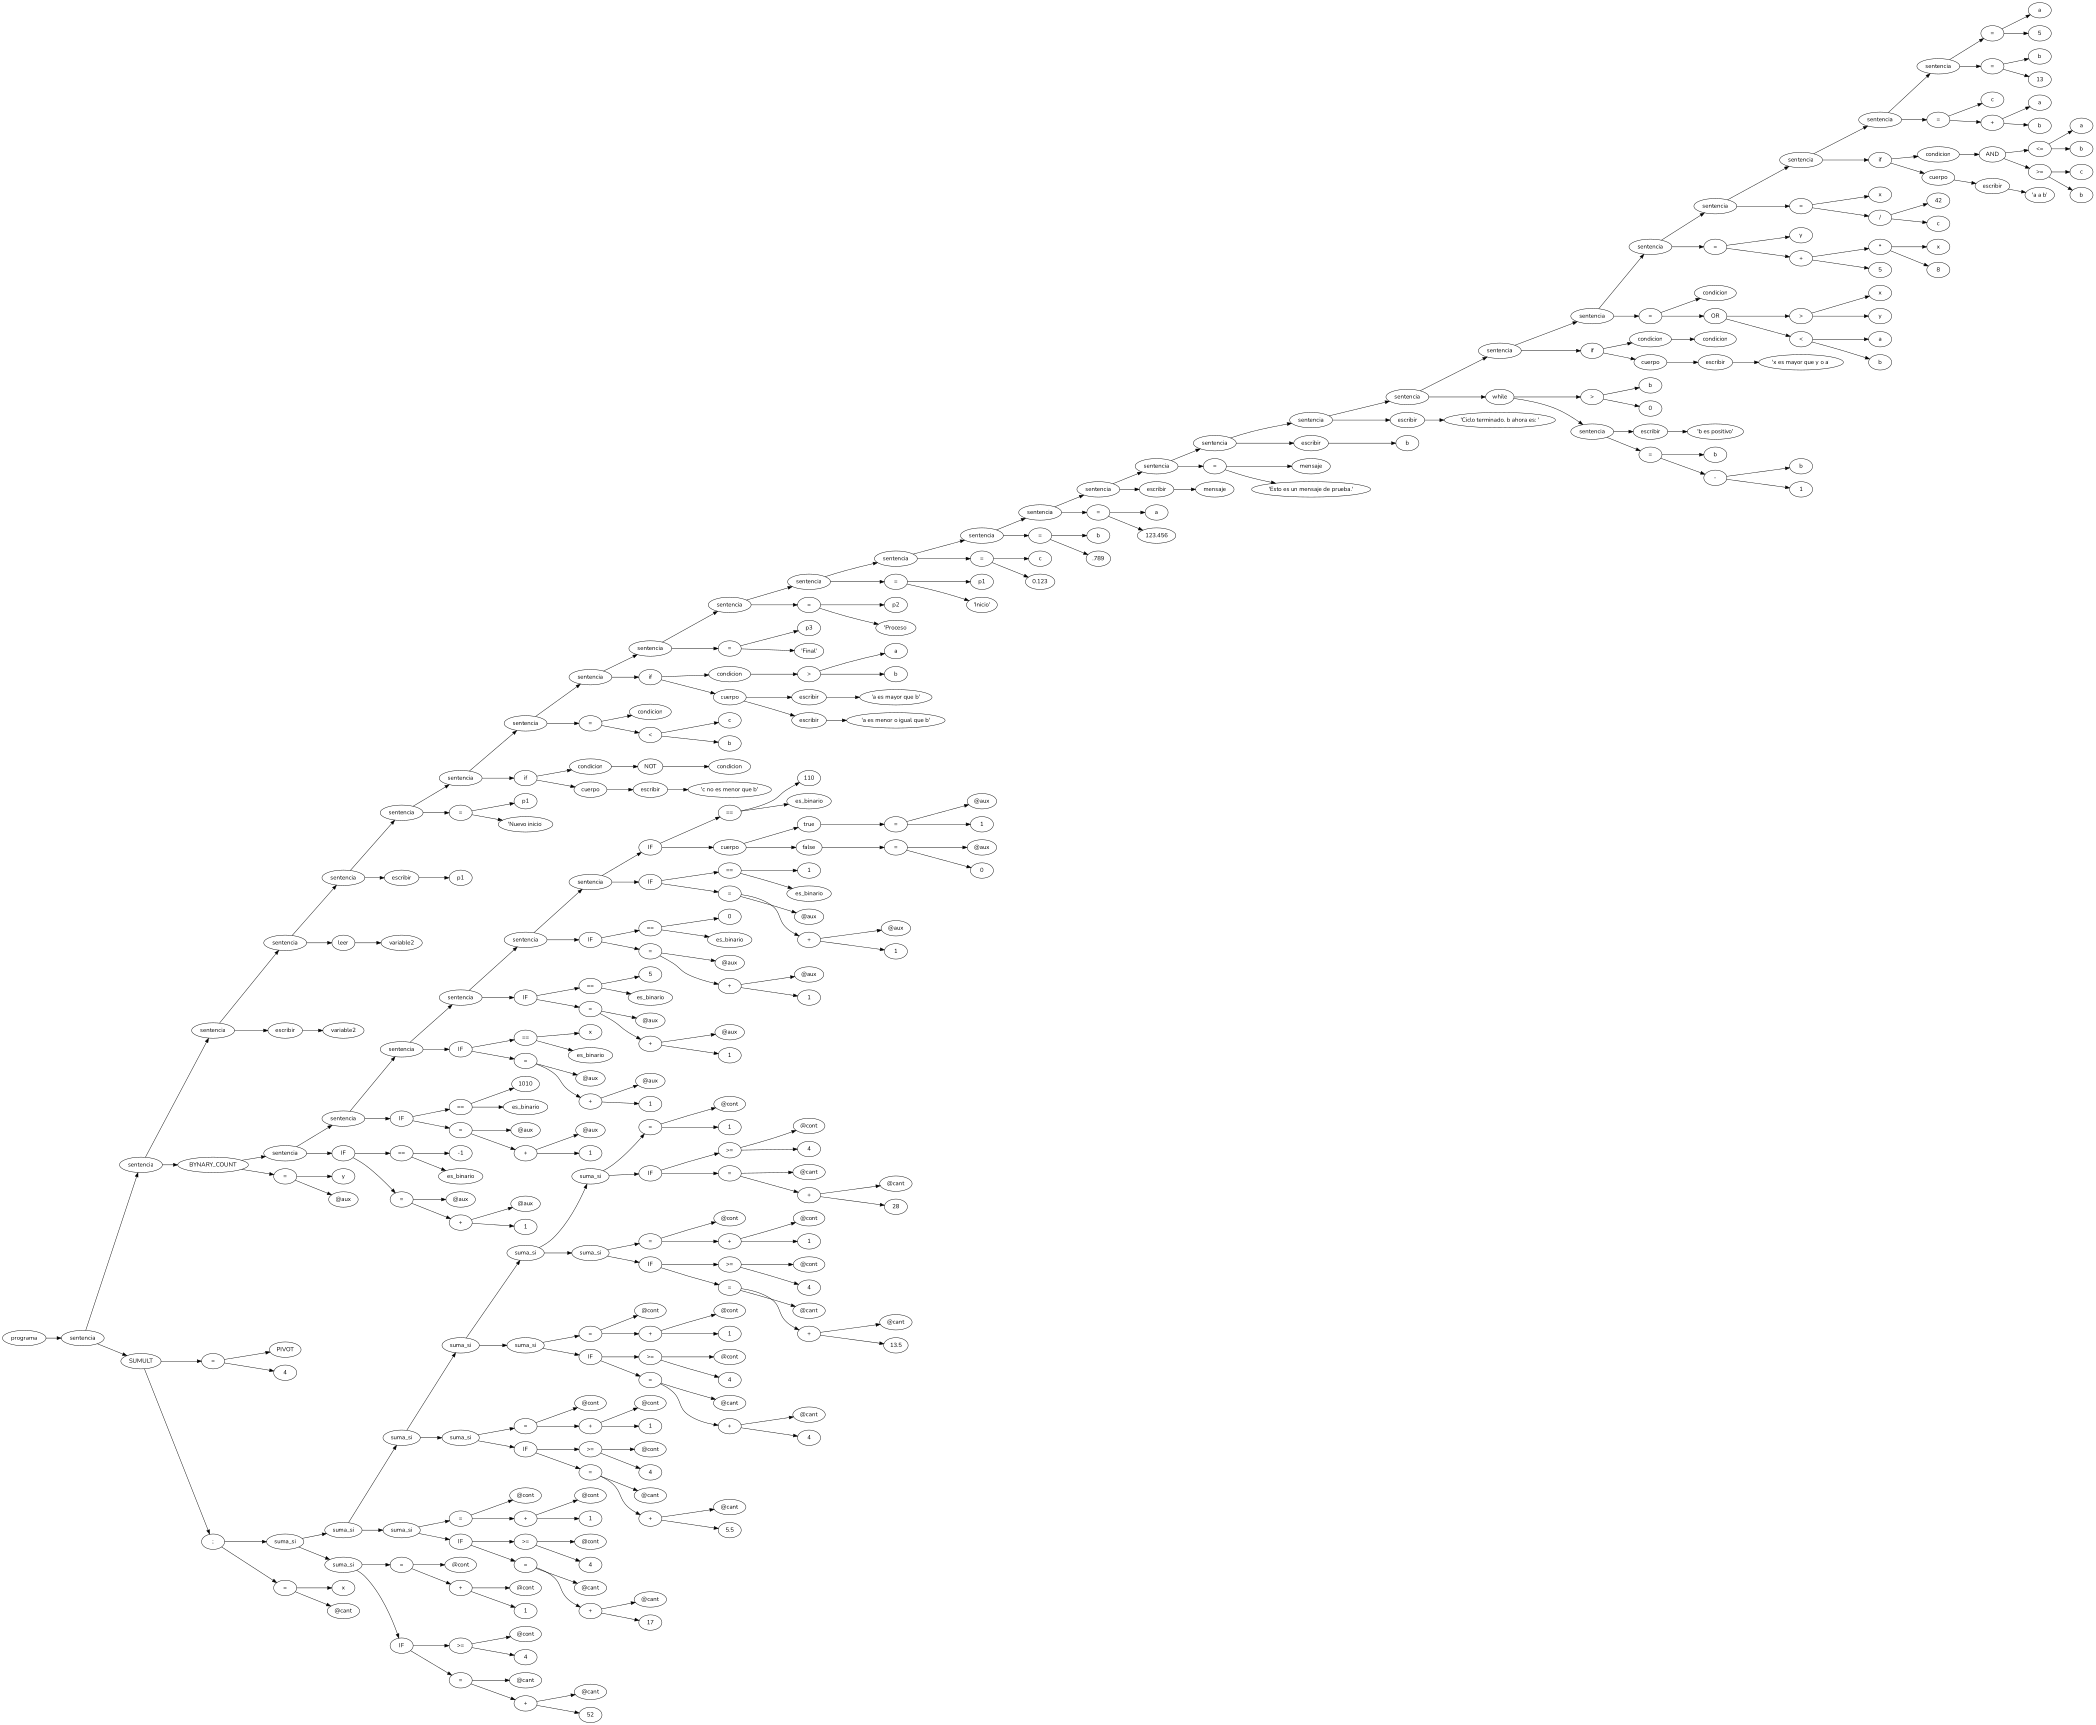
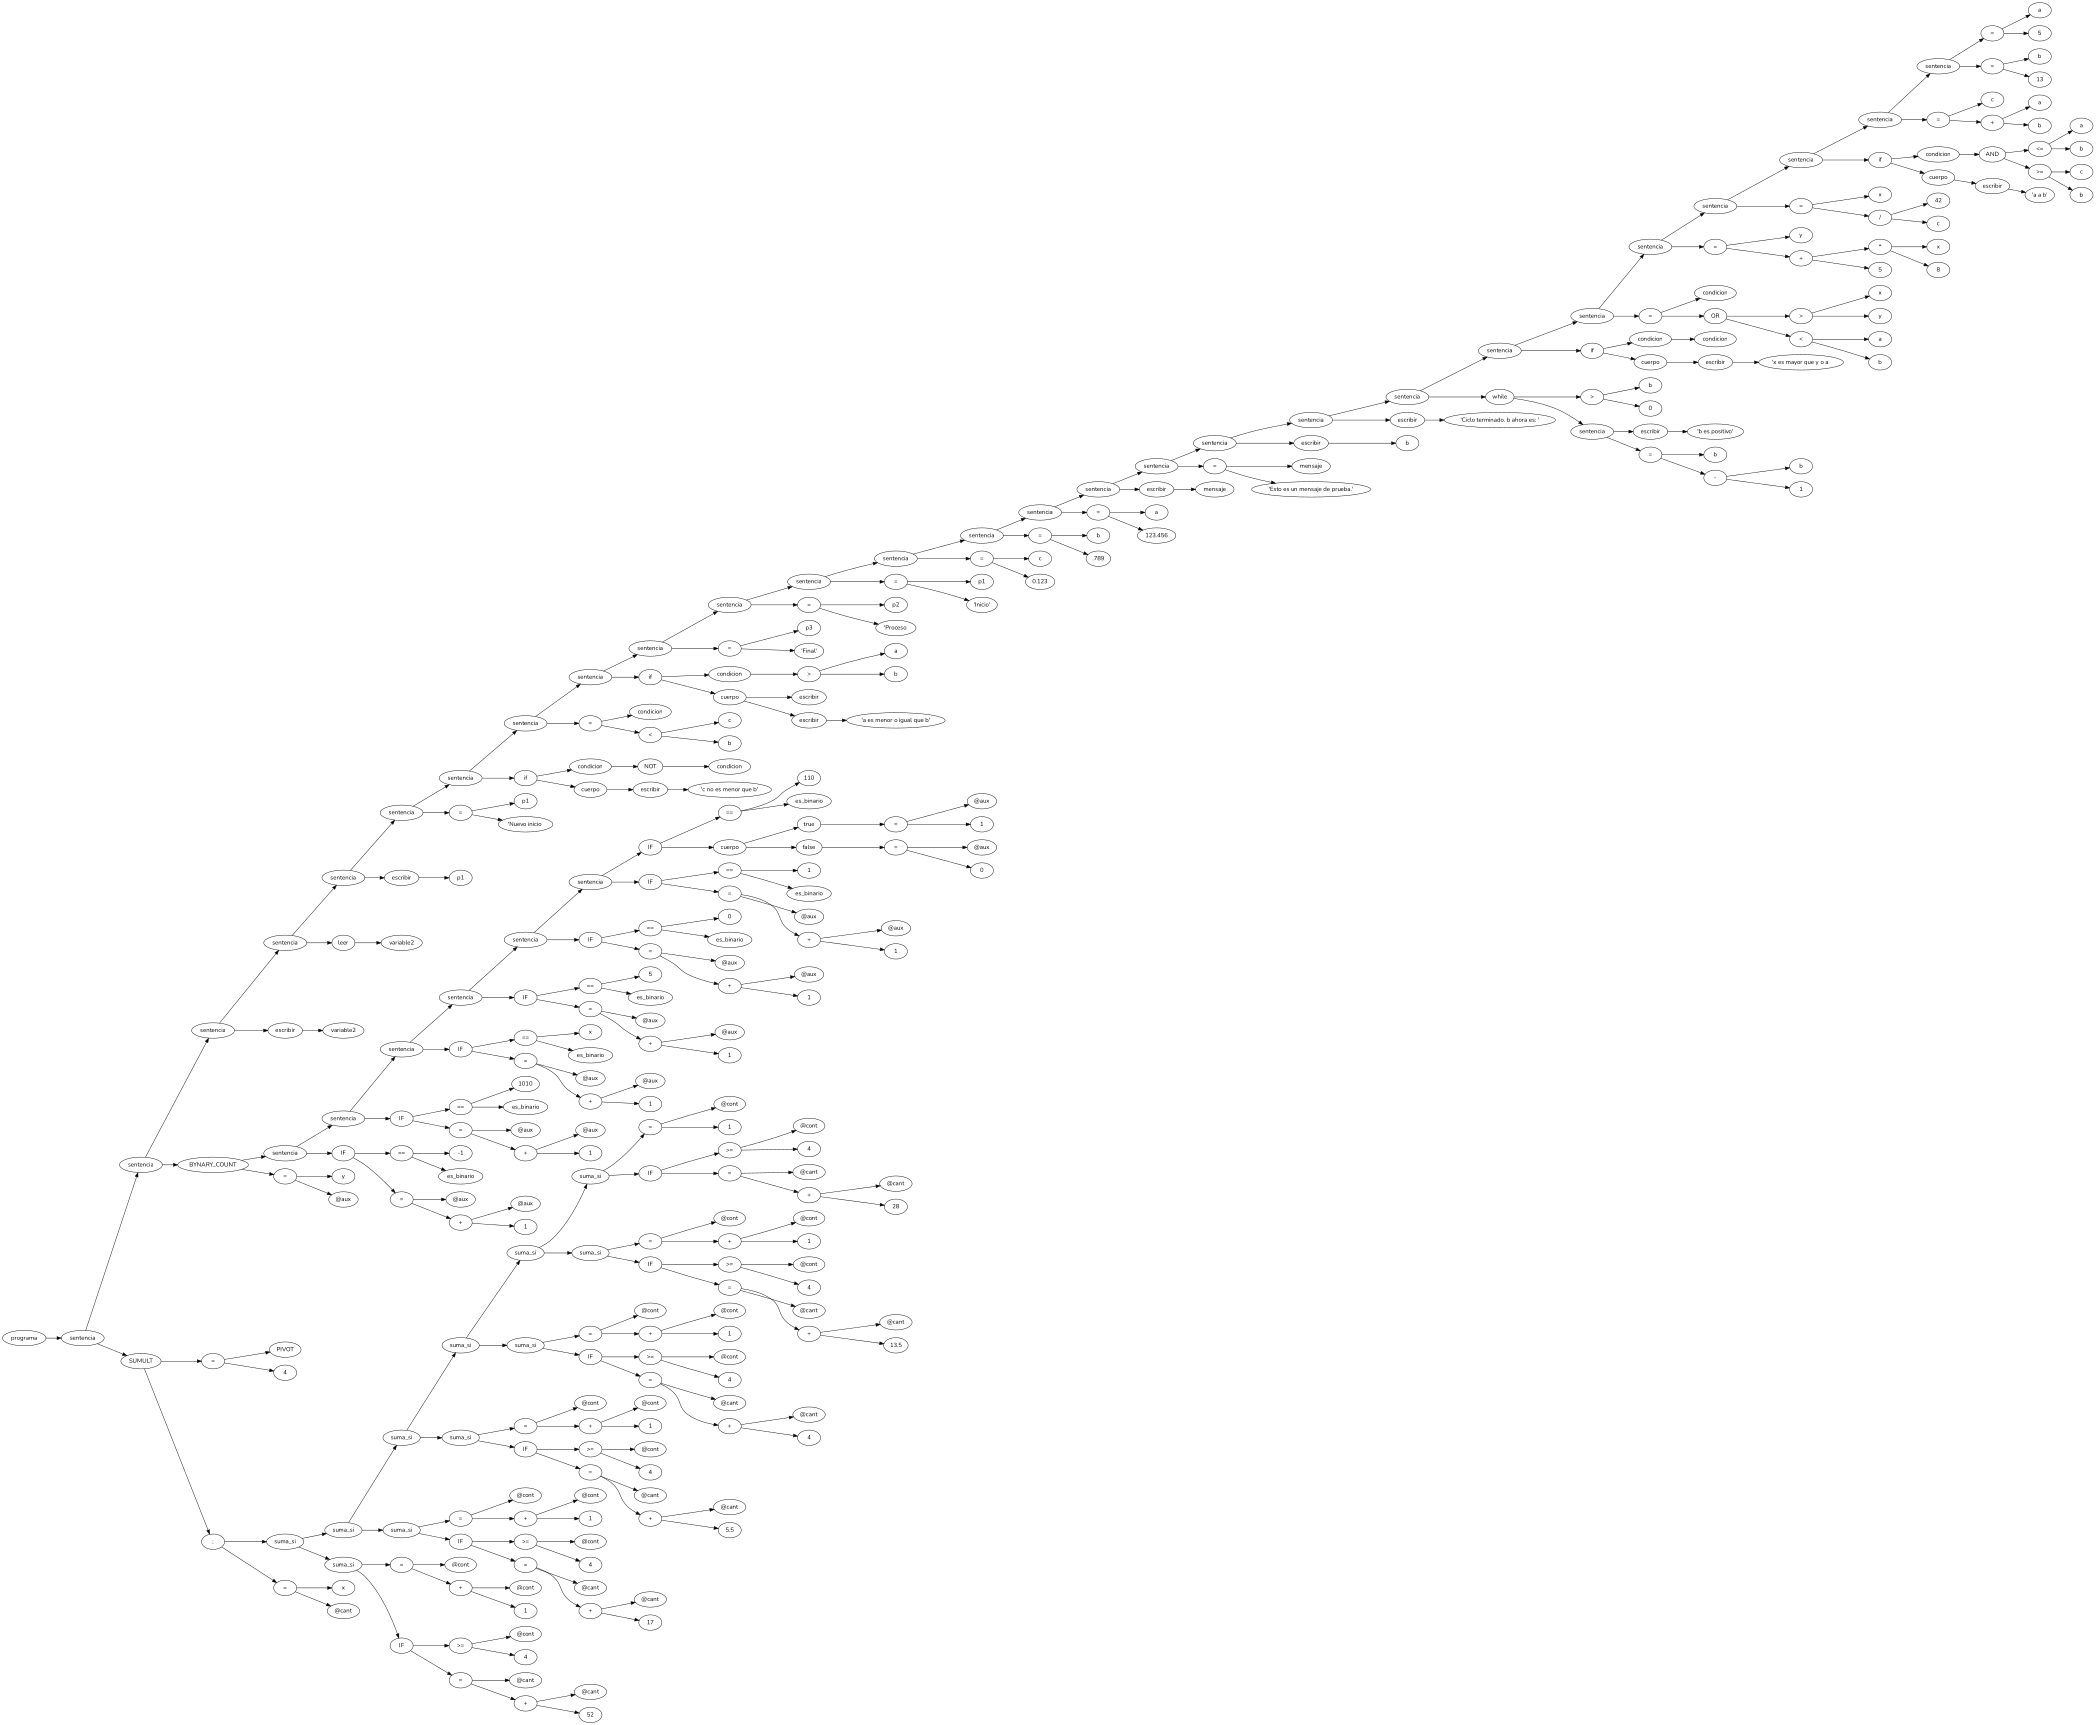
node "'a es mayor que b'": removed
